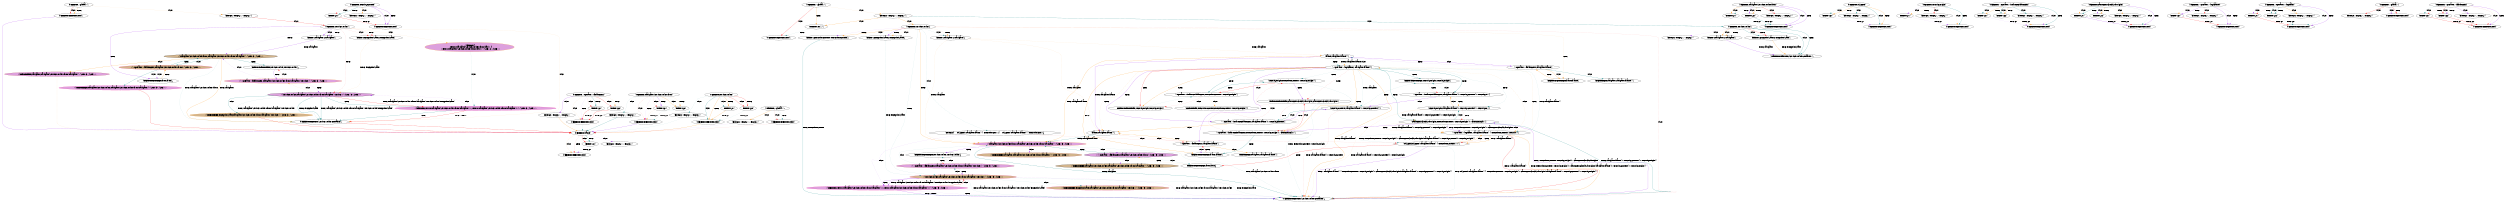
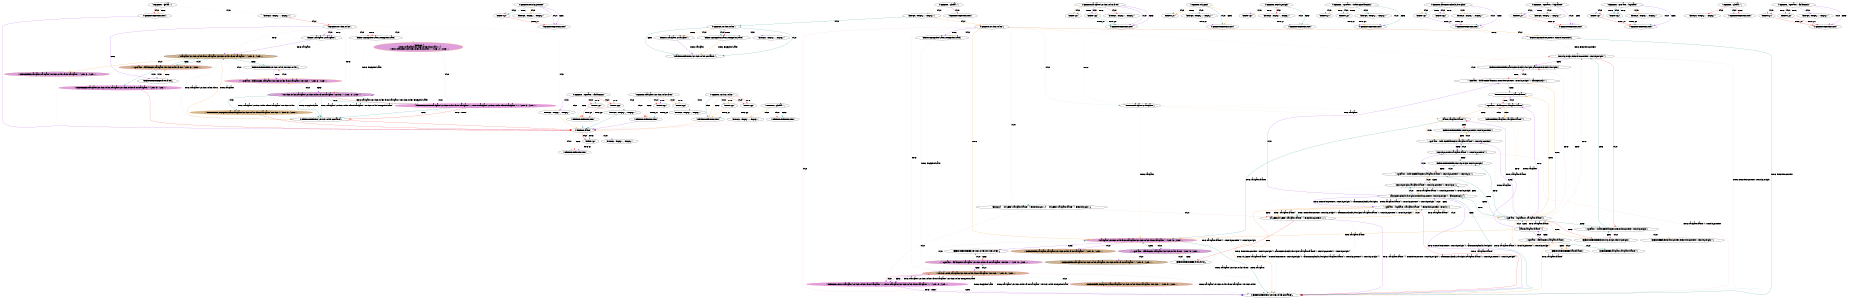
node "(UNKNOWN,),))": removed
edge "(PARAM,ExecutionContext* executionContext)" -> "(securityOrigin,executionContext->securityOrigin())": added, label "DDG: executionContext"
node "(FIELD_IDENTIFIER,securityContext,securityContext)": added
